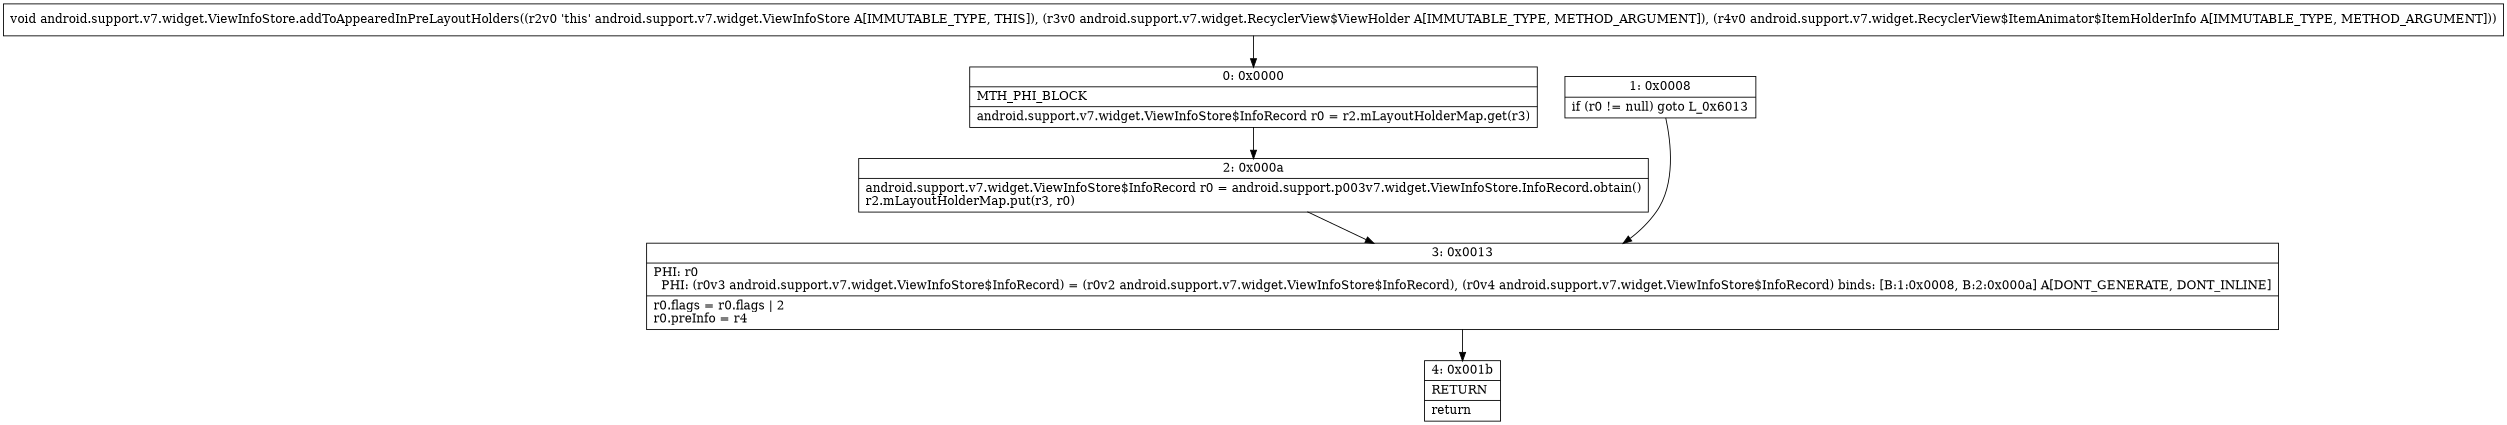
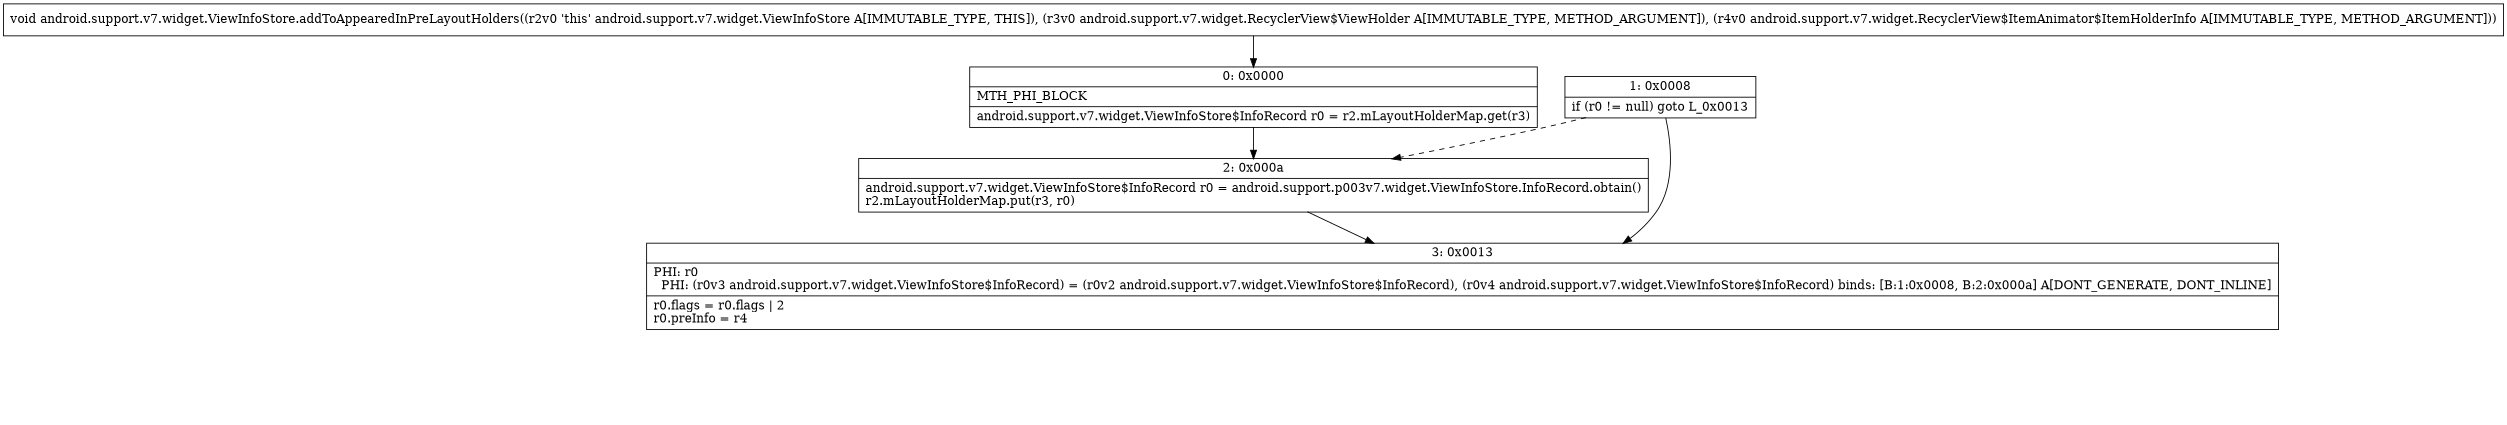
node "1: 0x0008": text "if (r0 != null) goto L_0x6013" -> "if (r0 != null) goto L_0x0013"
edge "1: 0x0008" -> "2: 0x000a": added
node "4: 0x001b": removed
